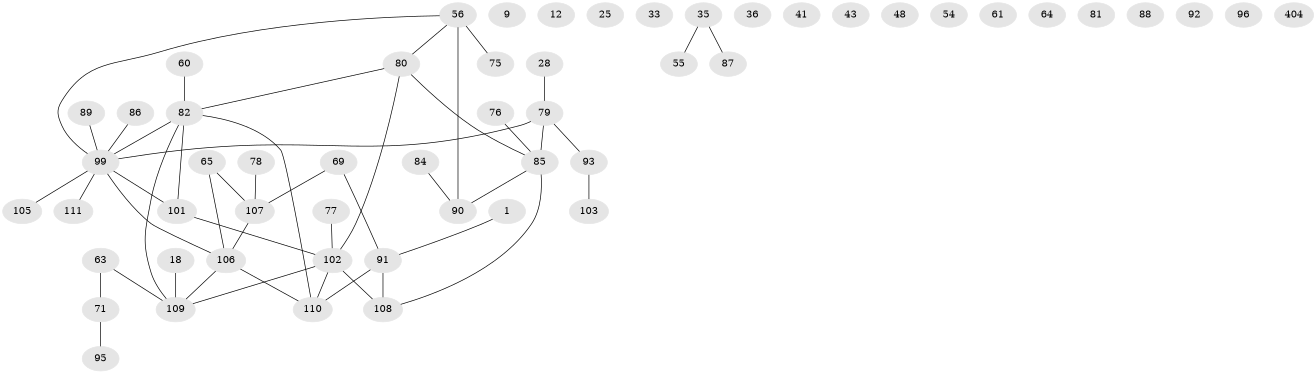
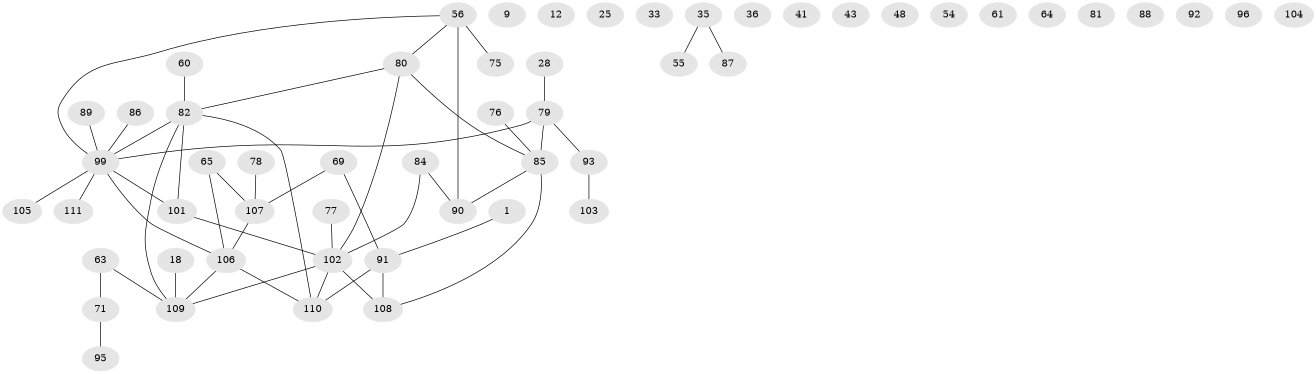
node "404": label "404" -> "104"
edge "84" -- "102": added
